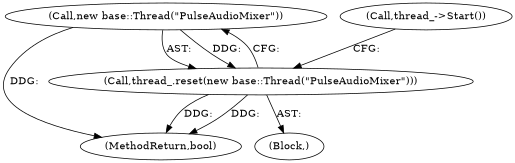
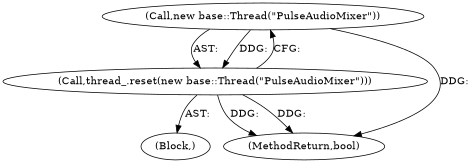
node "(Call,thread_->Start())": removed
